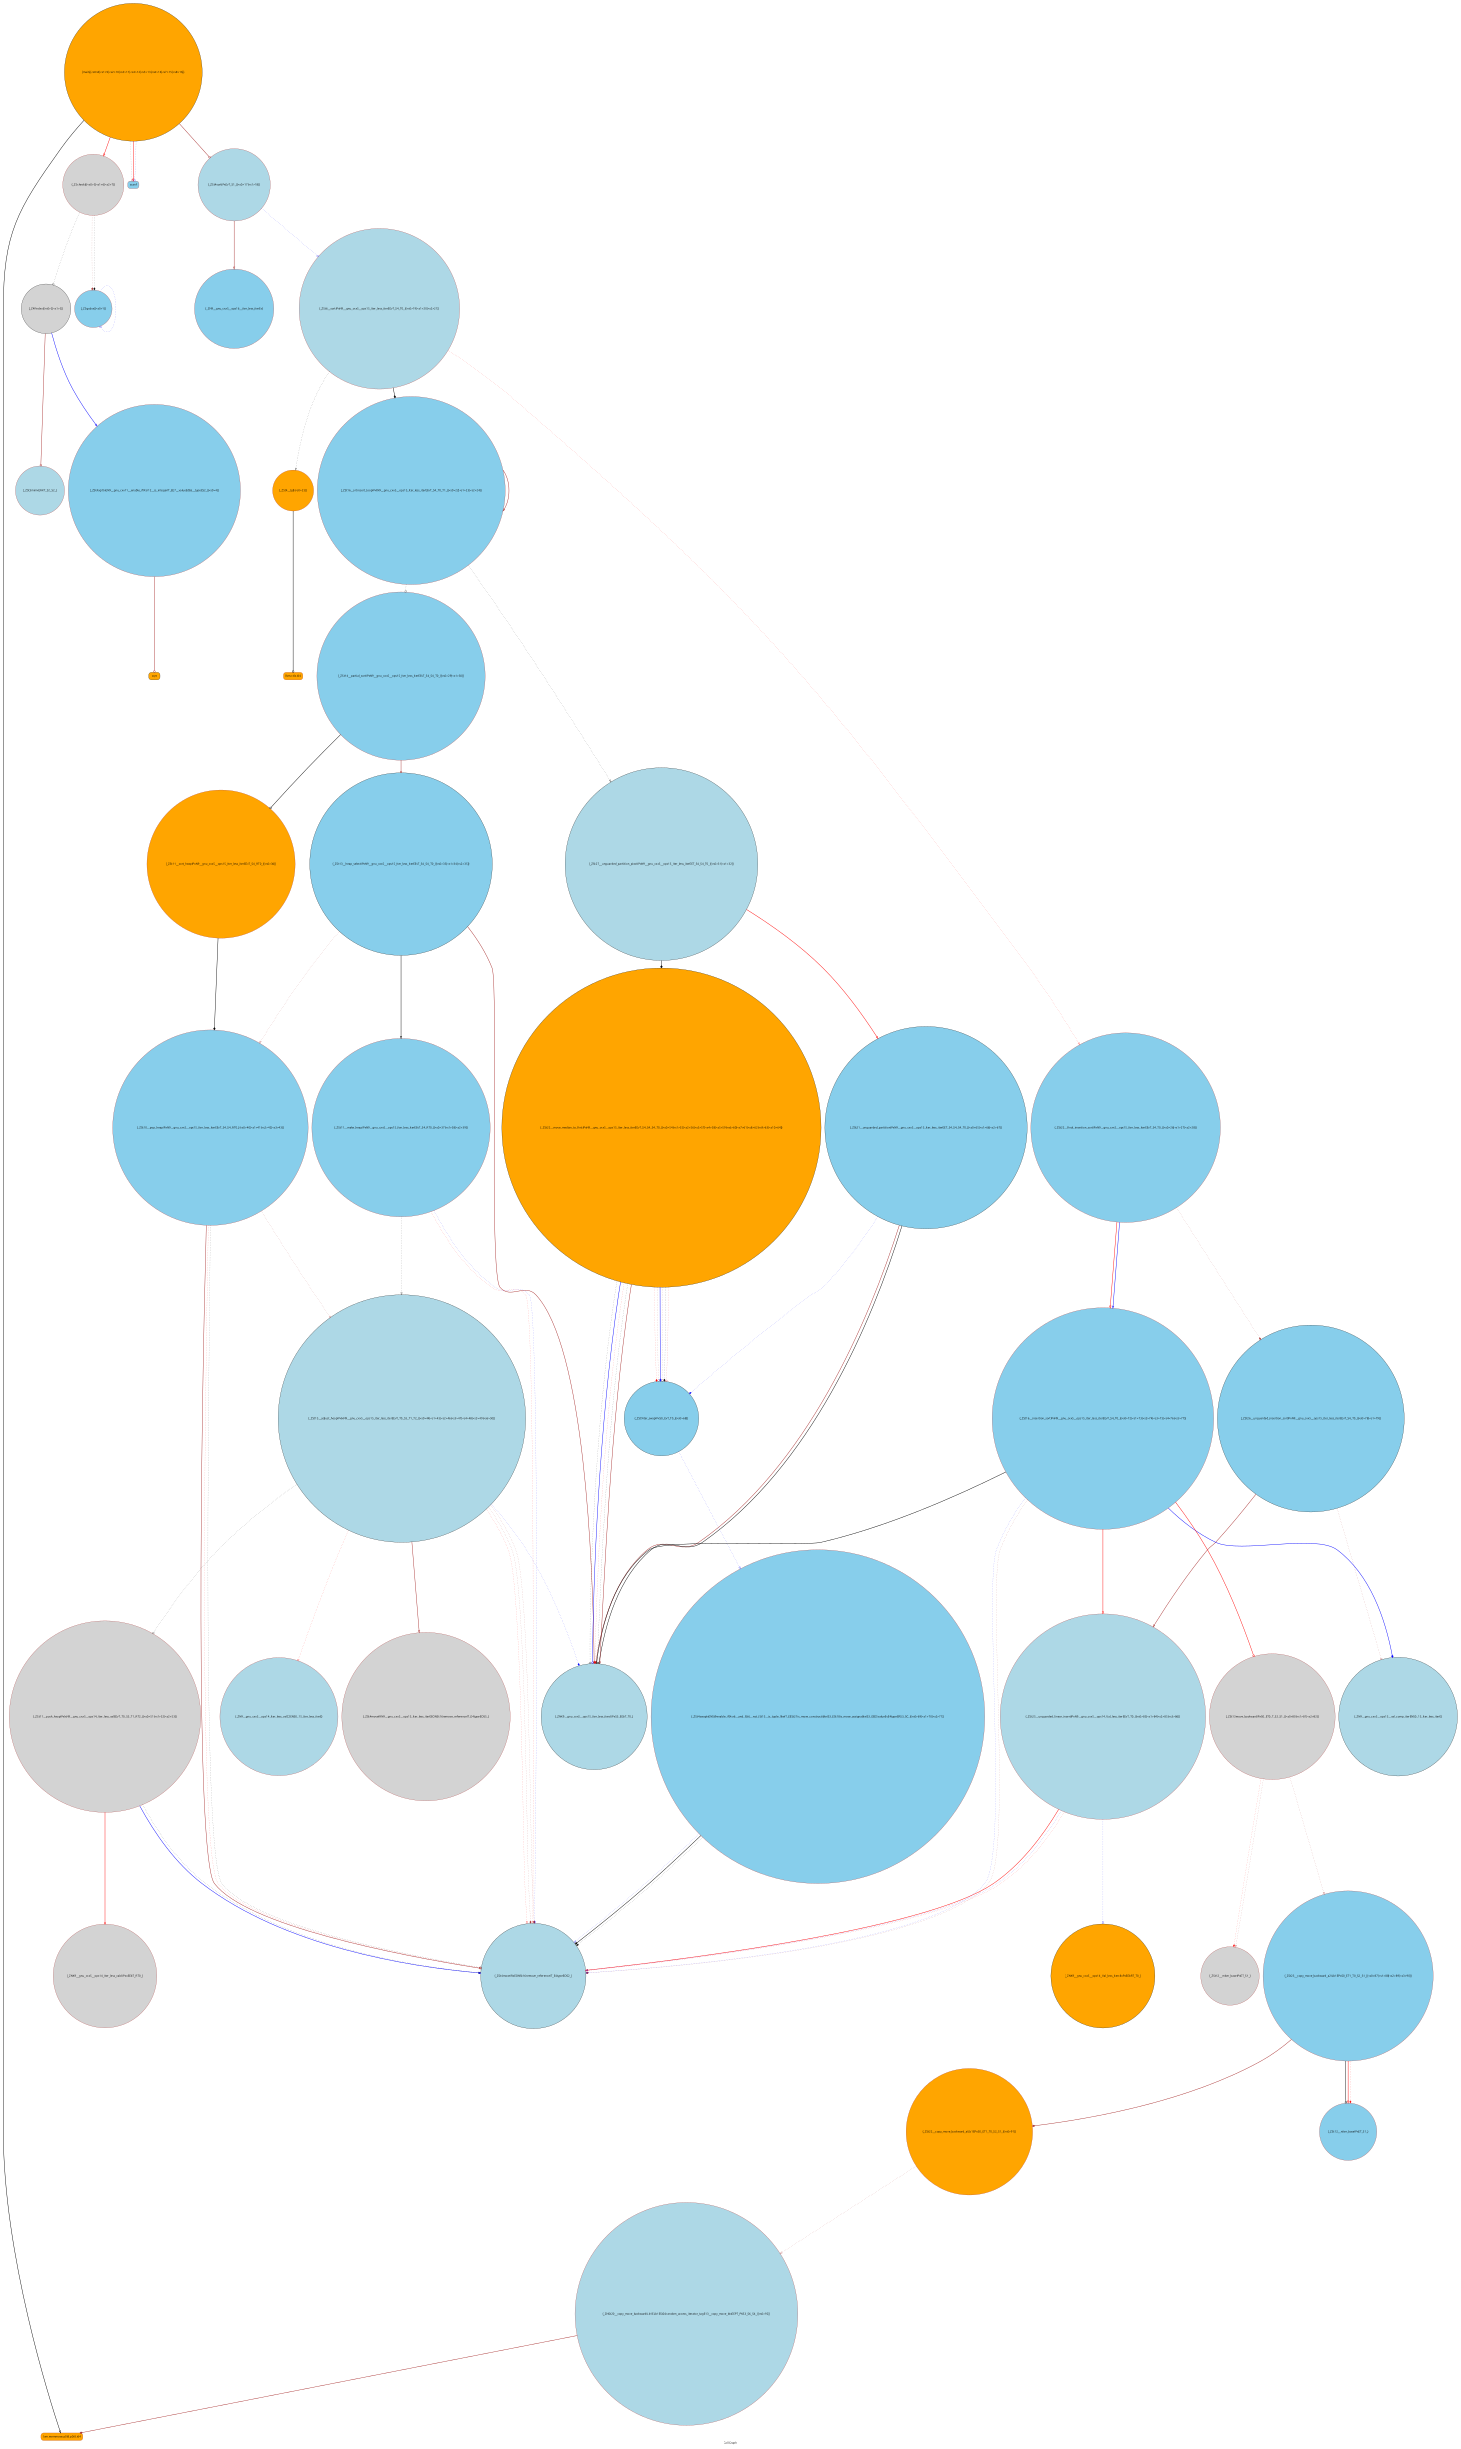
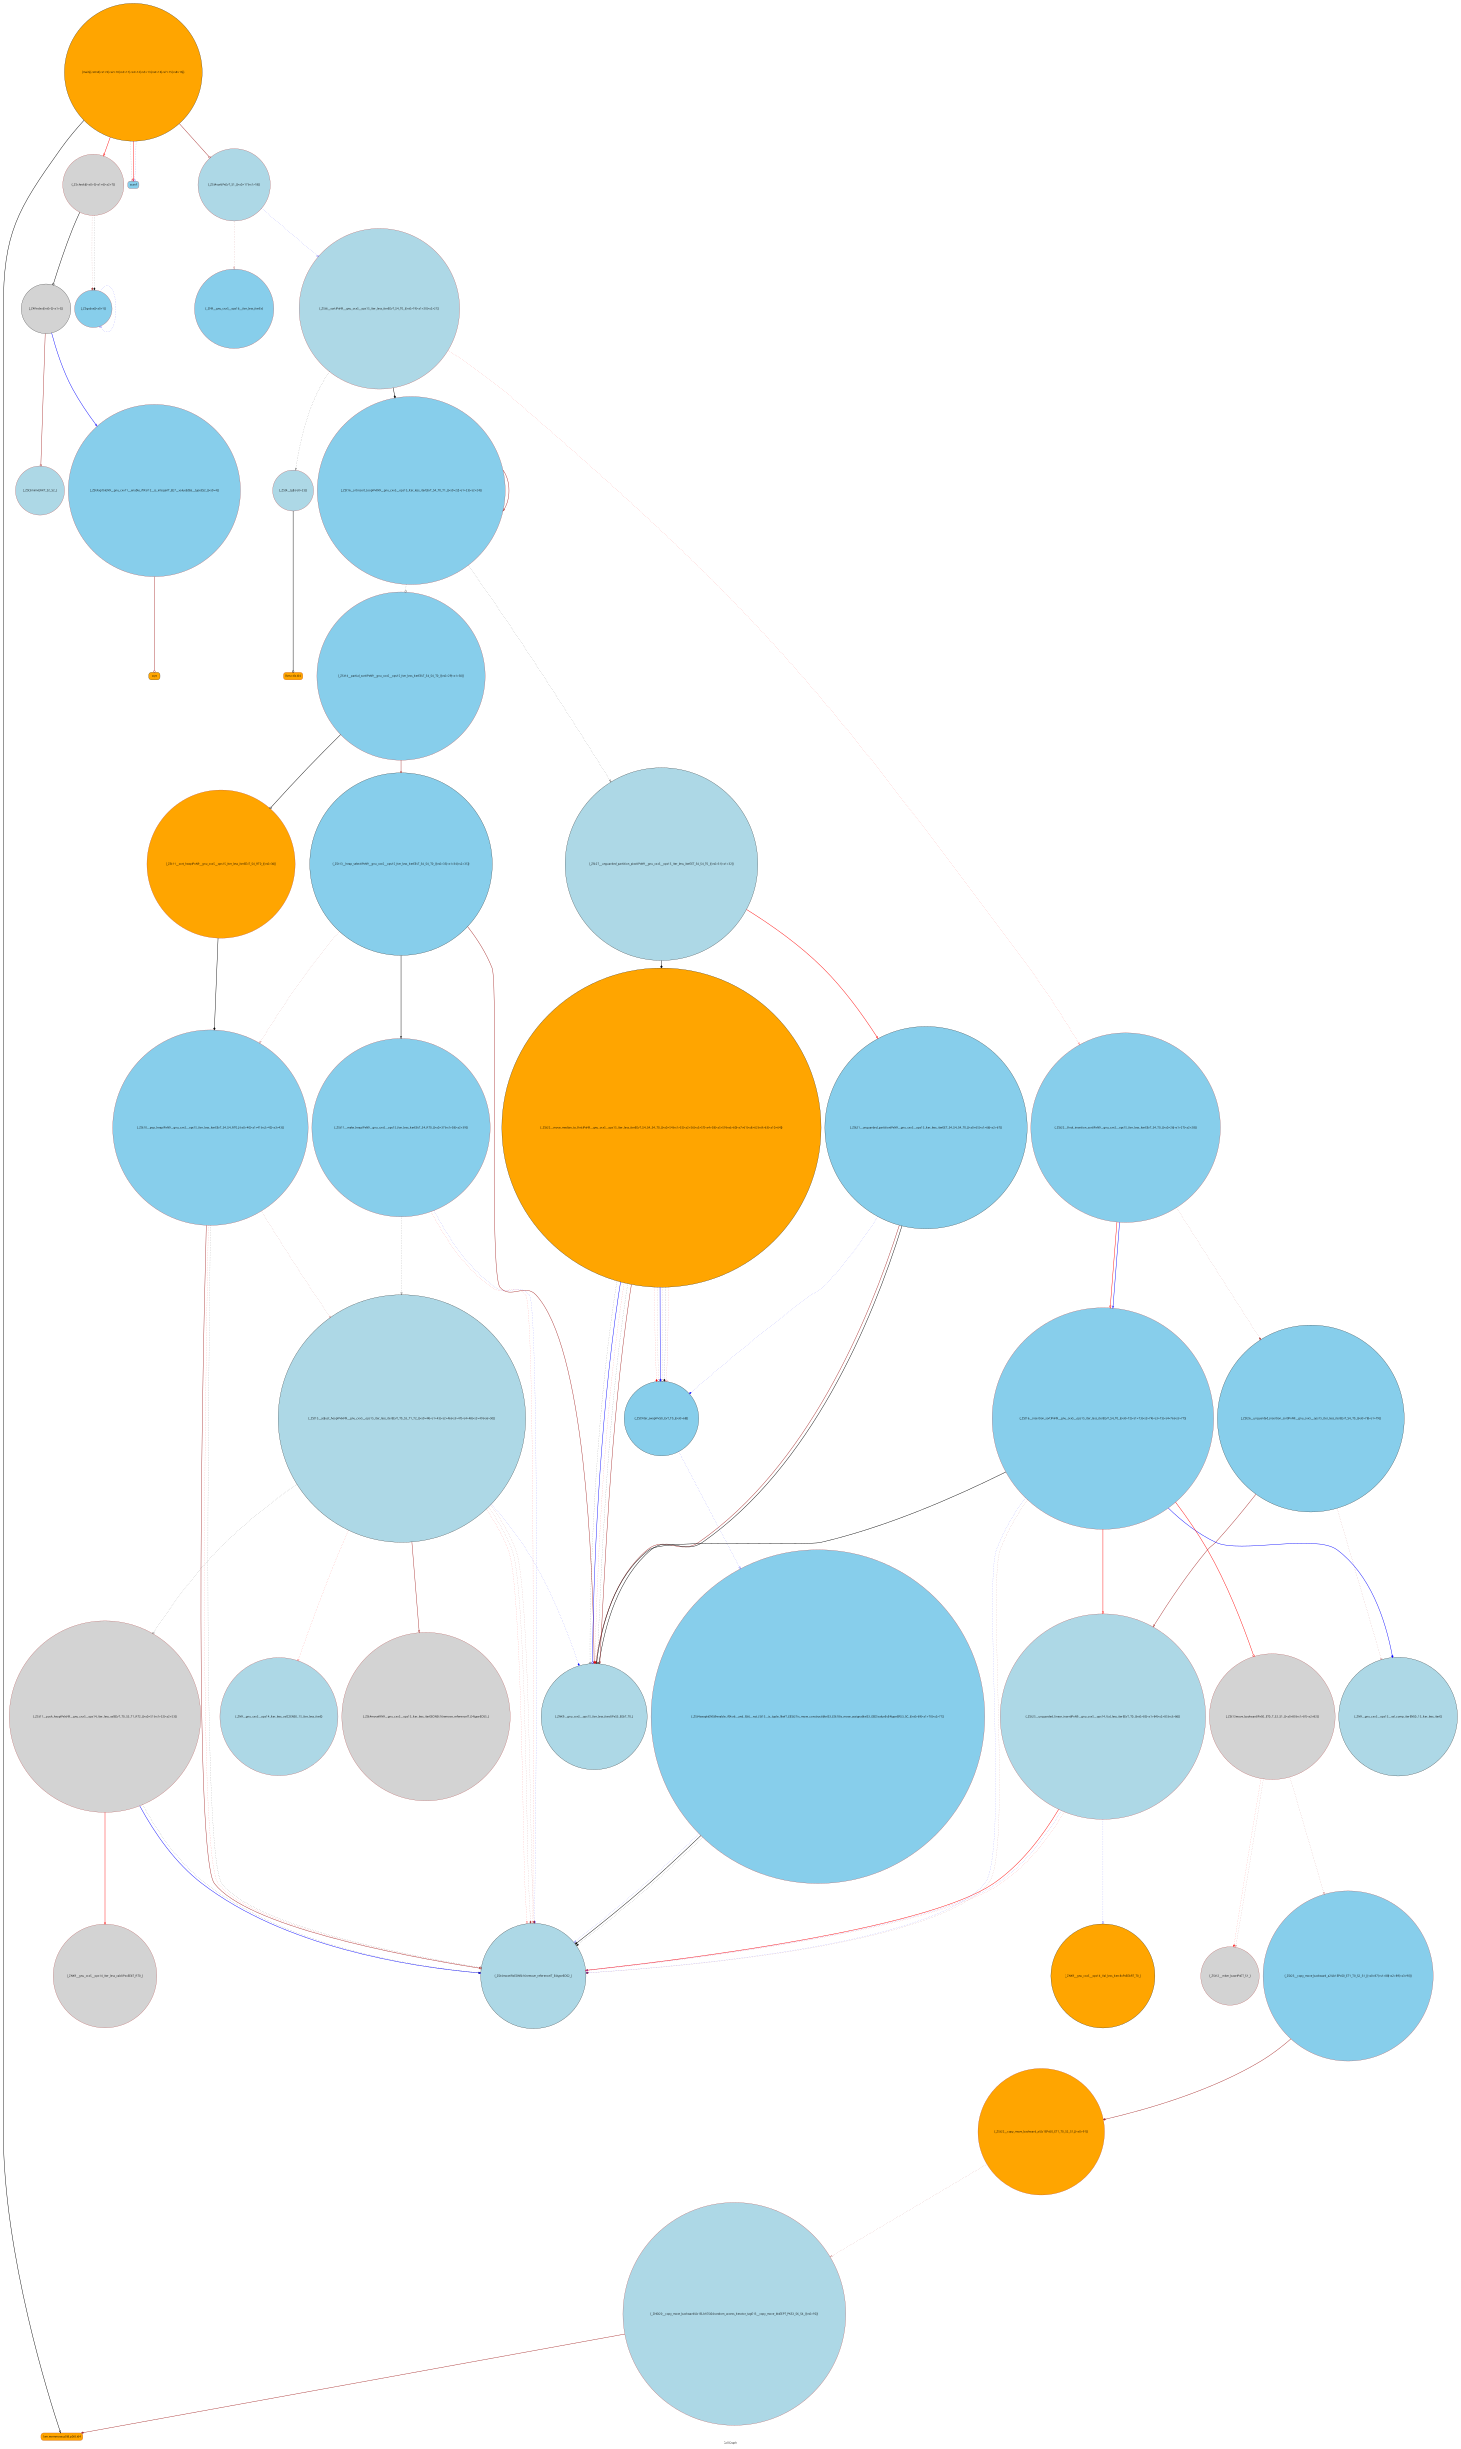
edge "{_ZSt4sortIPxEvT_S1_|{<s0>17|<s1>18}}" -> "{_ZN9__gnu_cxx5__ops16__iter_less_iterEv}": style bold -> dotted
edge "{_Z5checki|{<s0>5|<s1>6|<s2>7}}" -> "{_Z4findxx|{<s0>2|<s1>3}}": style dotted -> bold
node "{_ZSt4__lgl|{<s0>25}}": fillcolor orange -> lightblue
node "{_ZSt12__niter_baseIPxET_S1_}": removed
